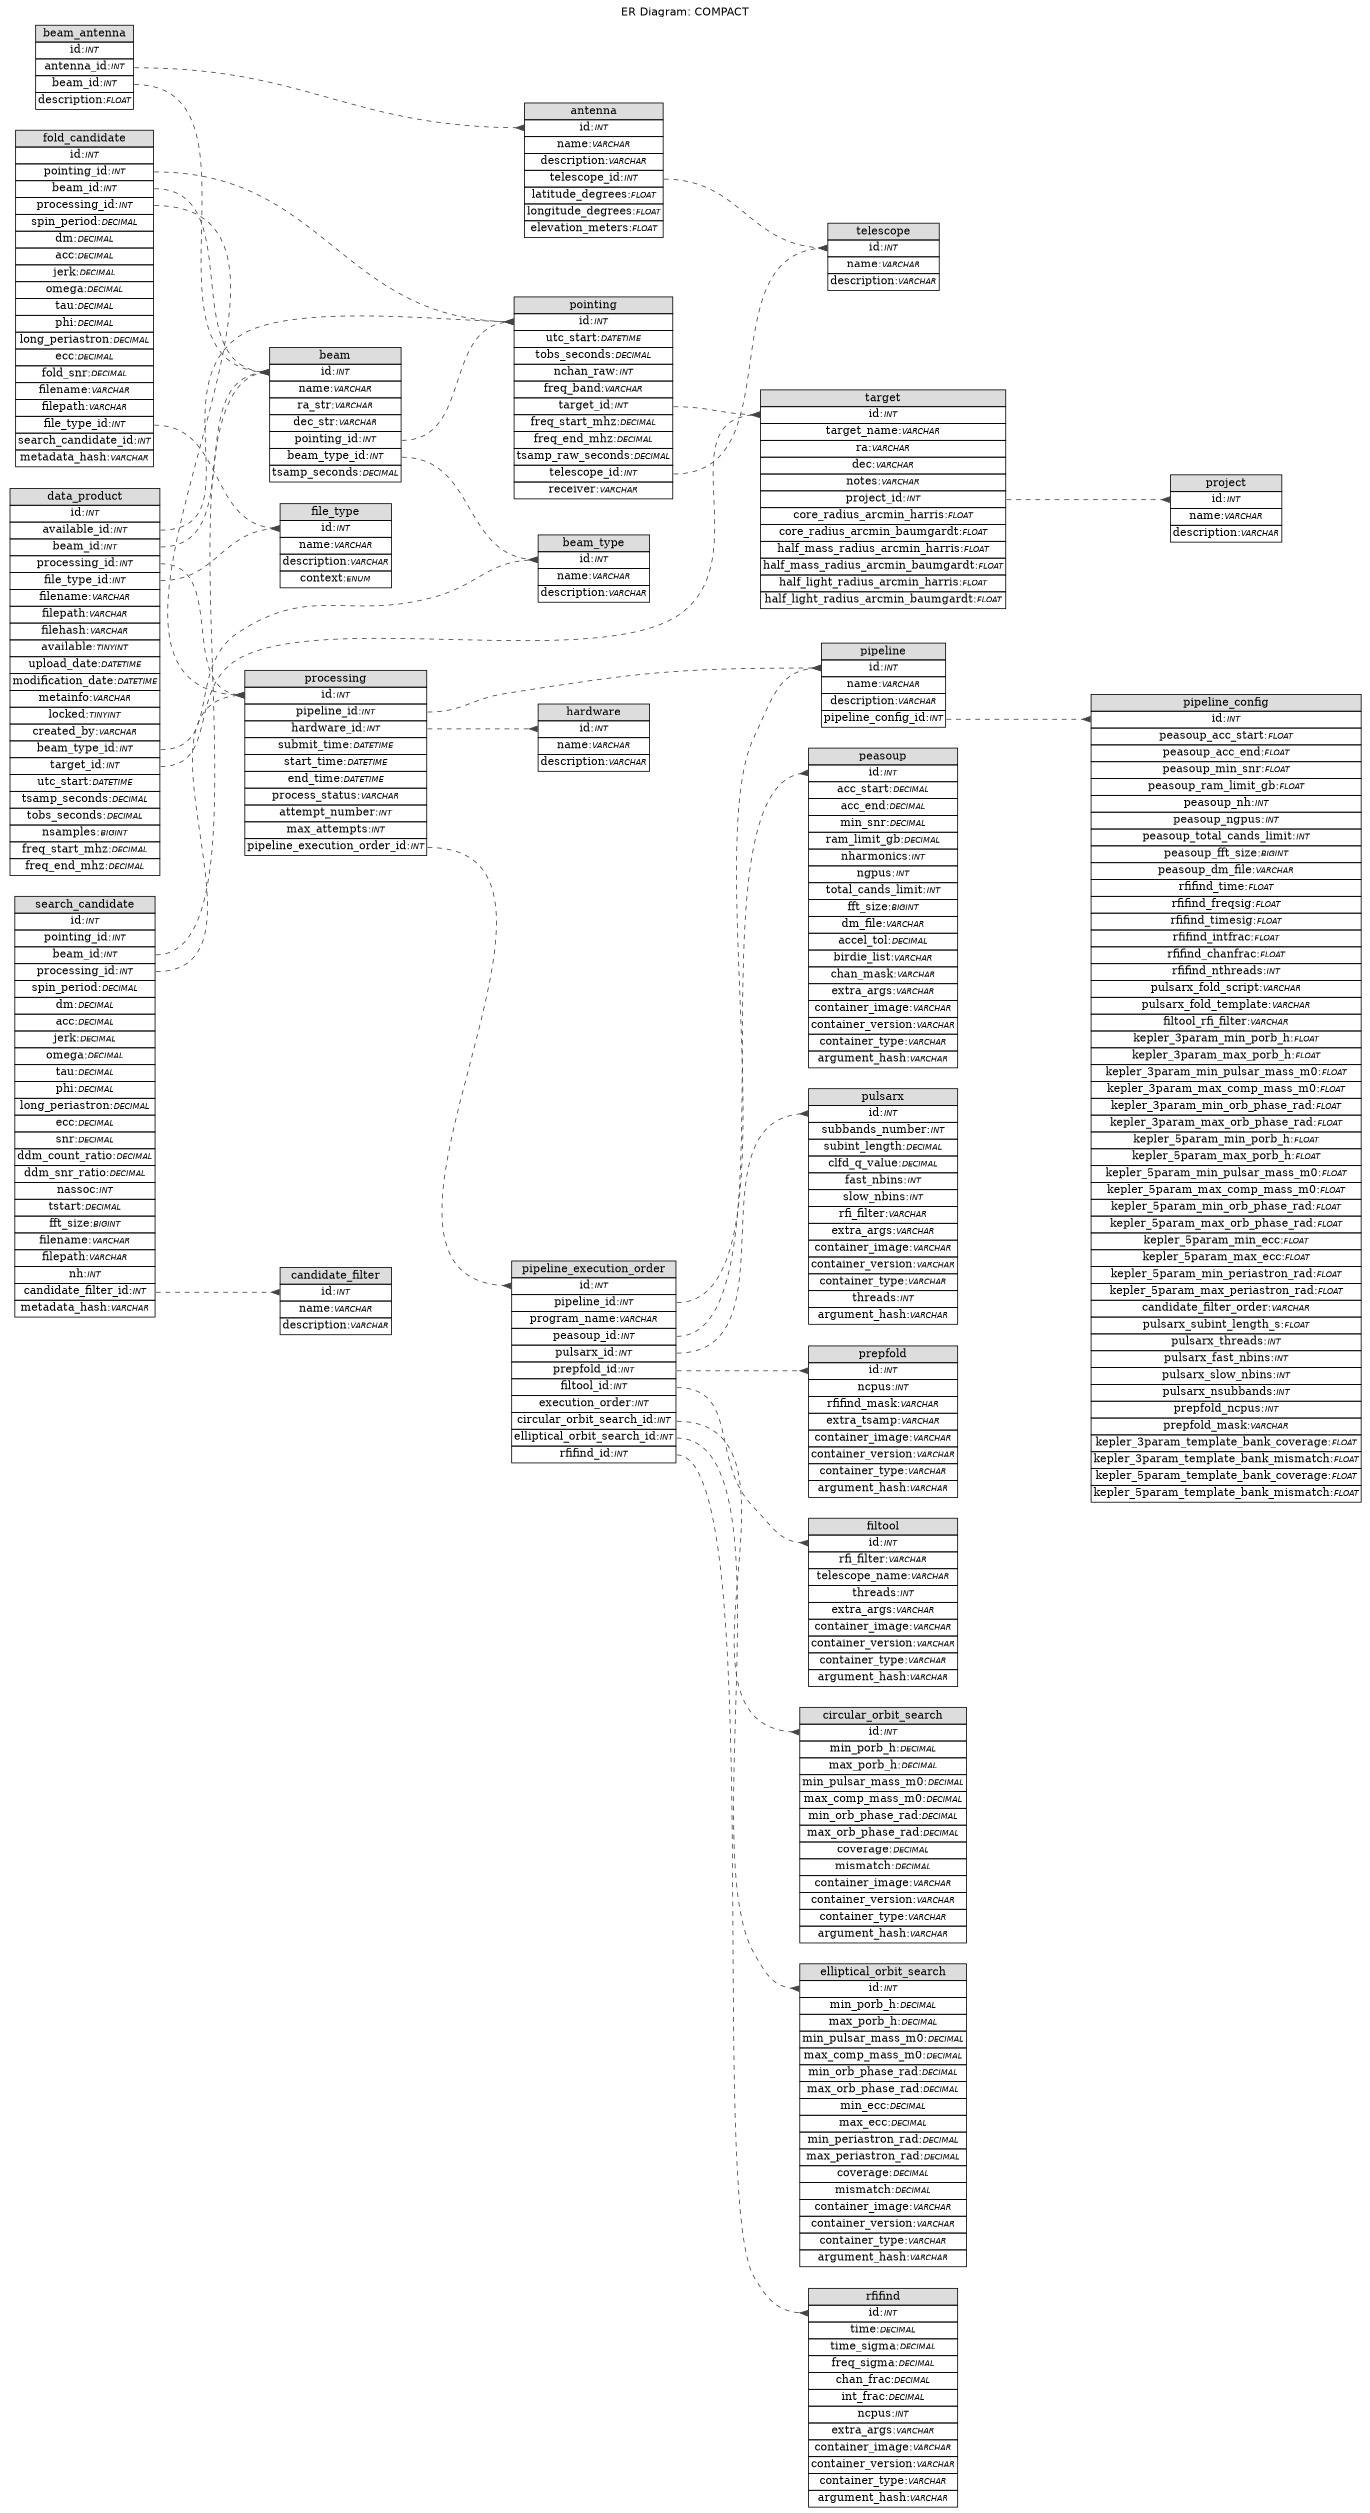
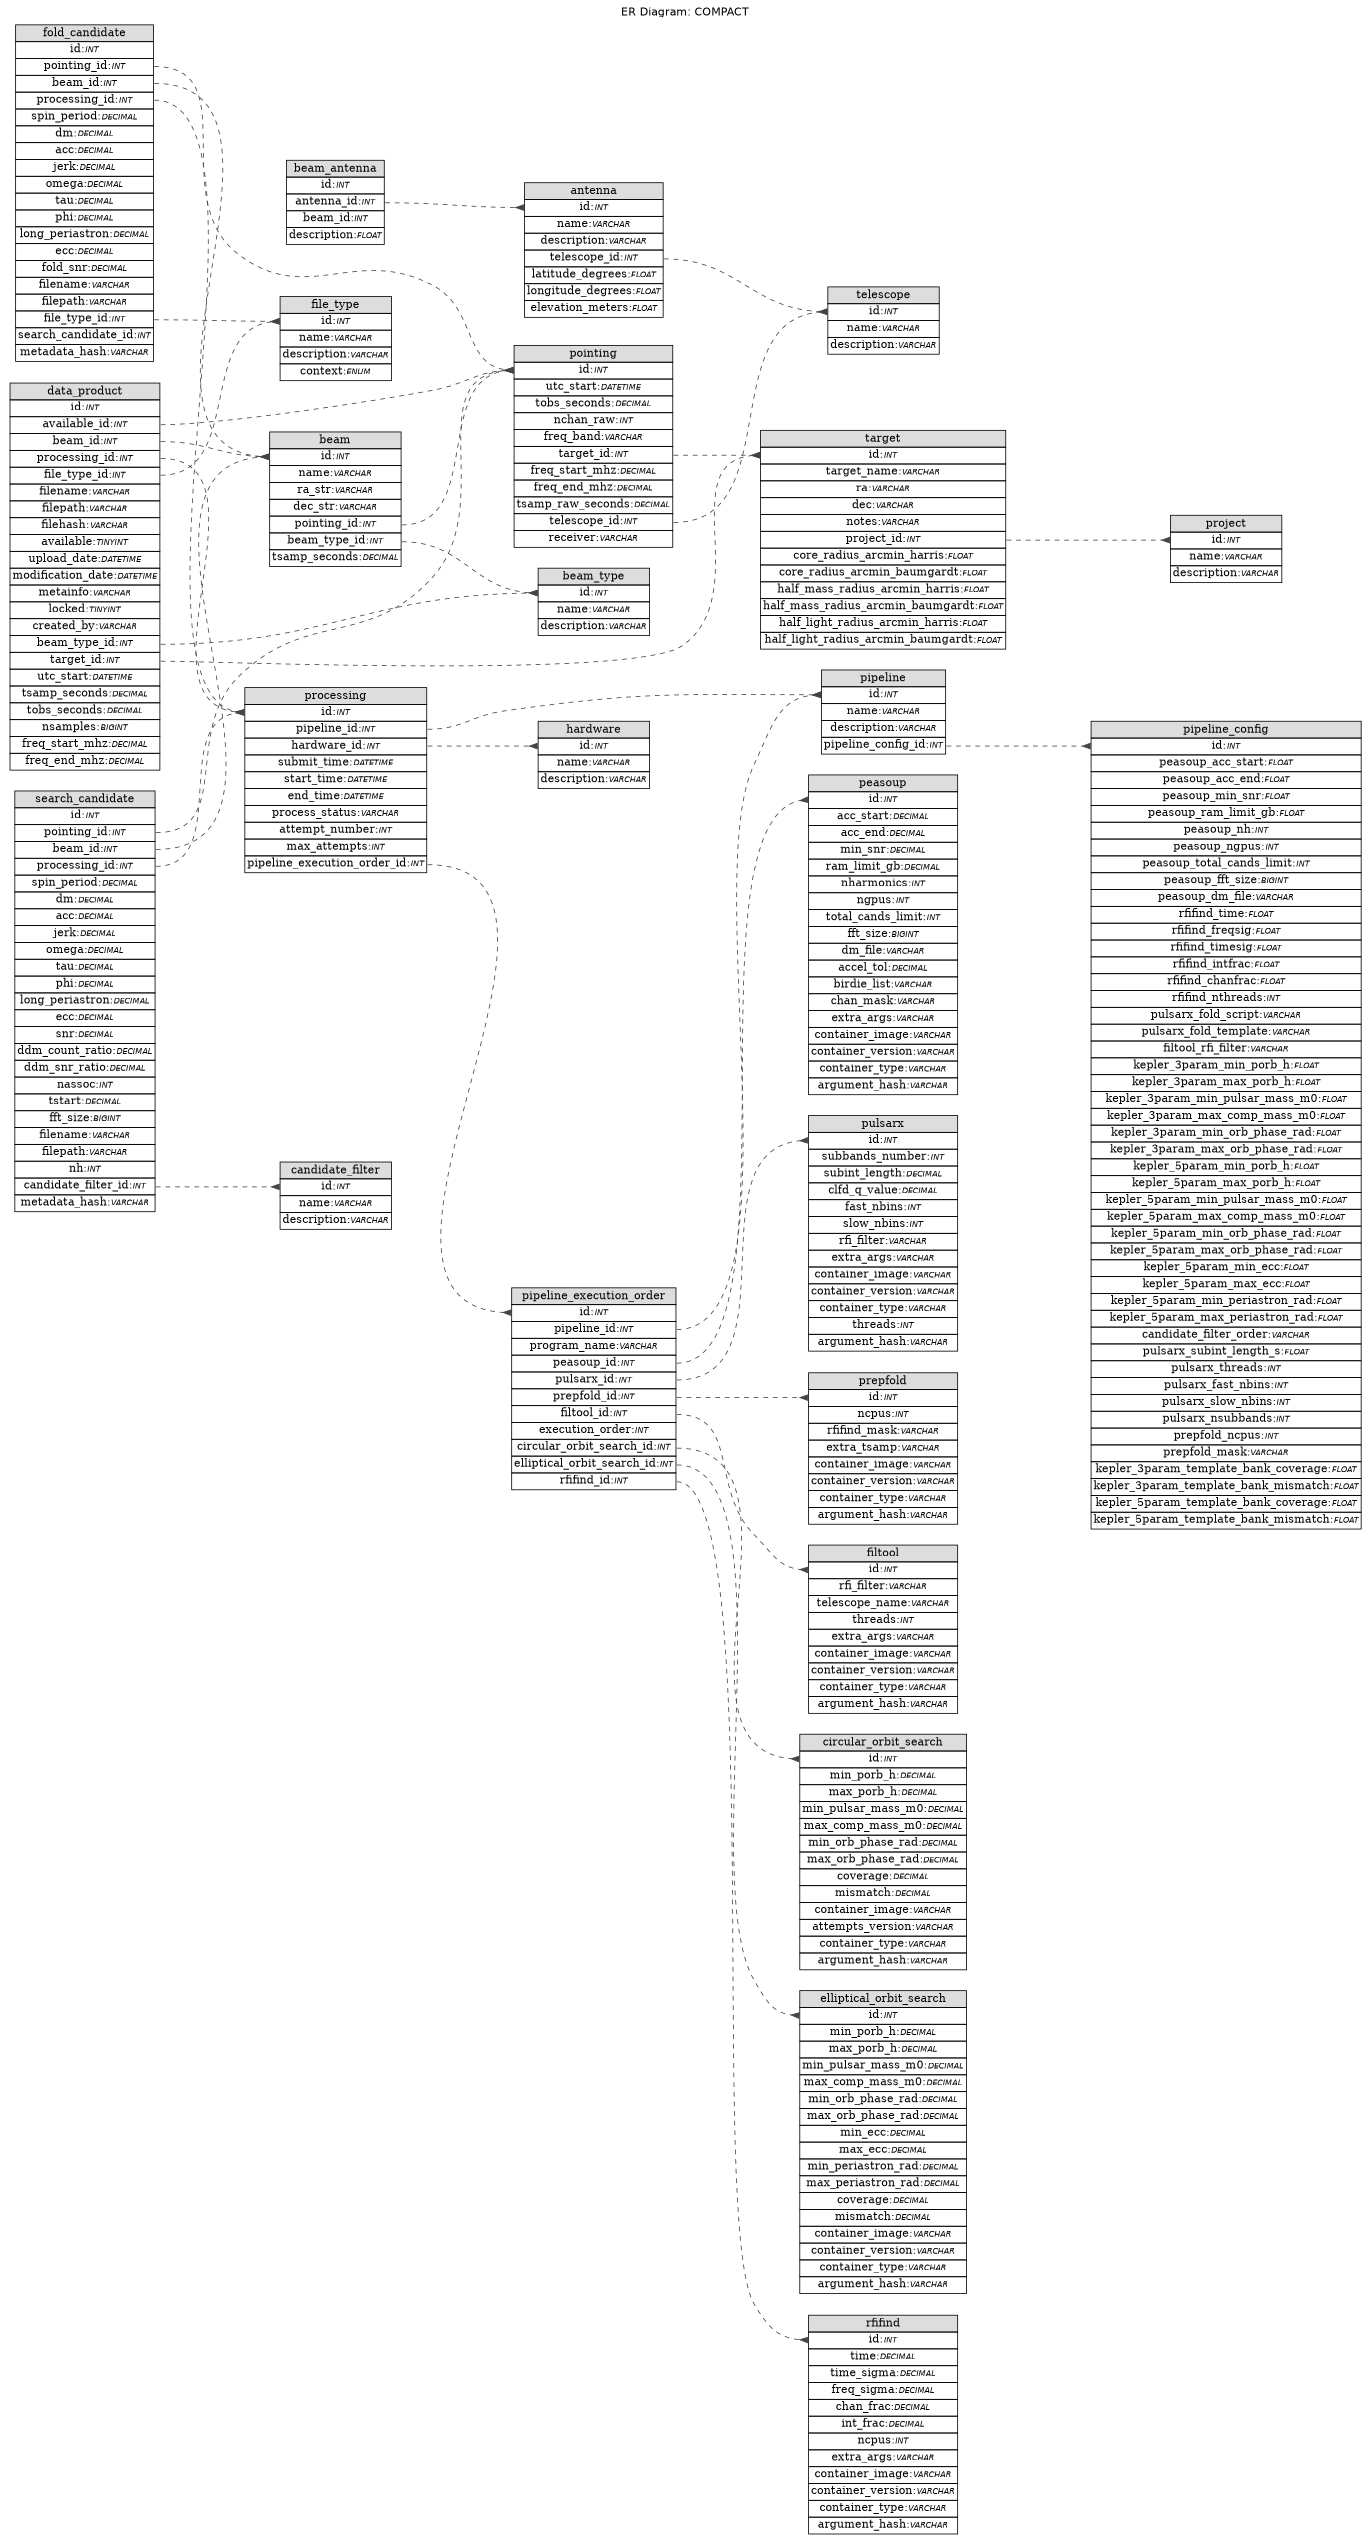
edge "beam_antenna" -> "beam": removed
edge "search_candidate" -> "pointing": added
node "circular_orbit_search": text "container_version:" -> "attempts_version:"
